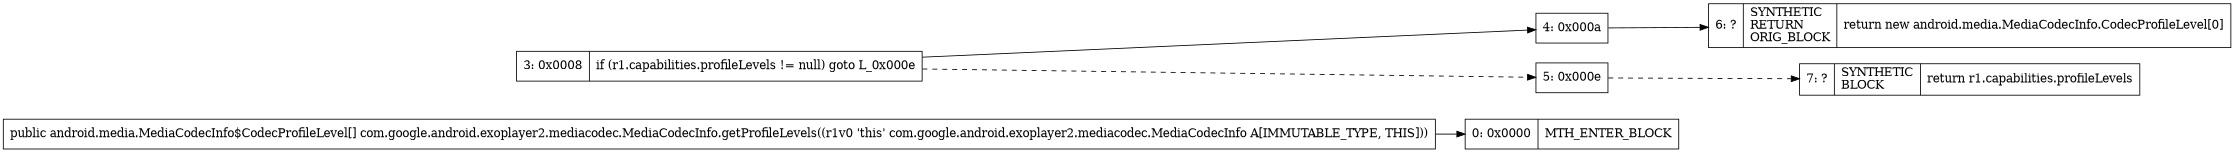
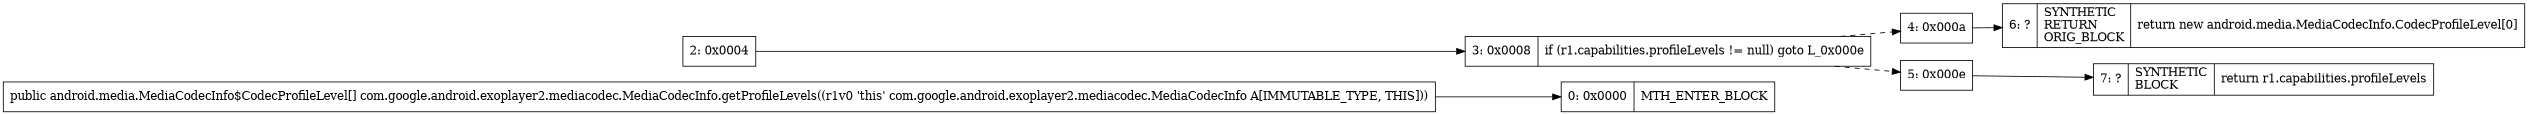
edge "3: 0x0008" -> "4: 0x000a": style solid -> dashed
node "2: 0x0004": added
edge "5: 0x000e" -> "7: ?": style dashed -> solid
